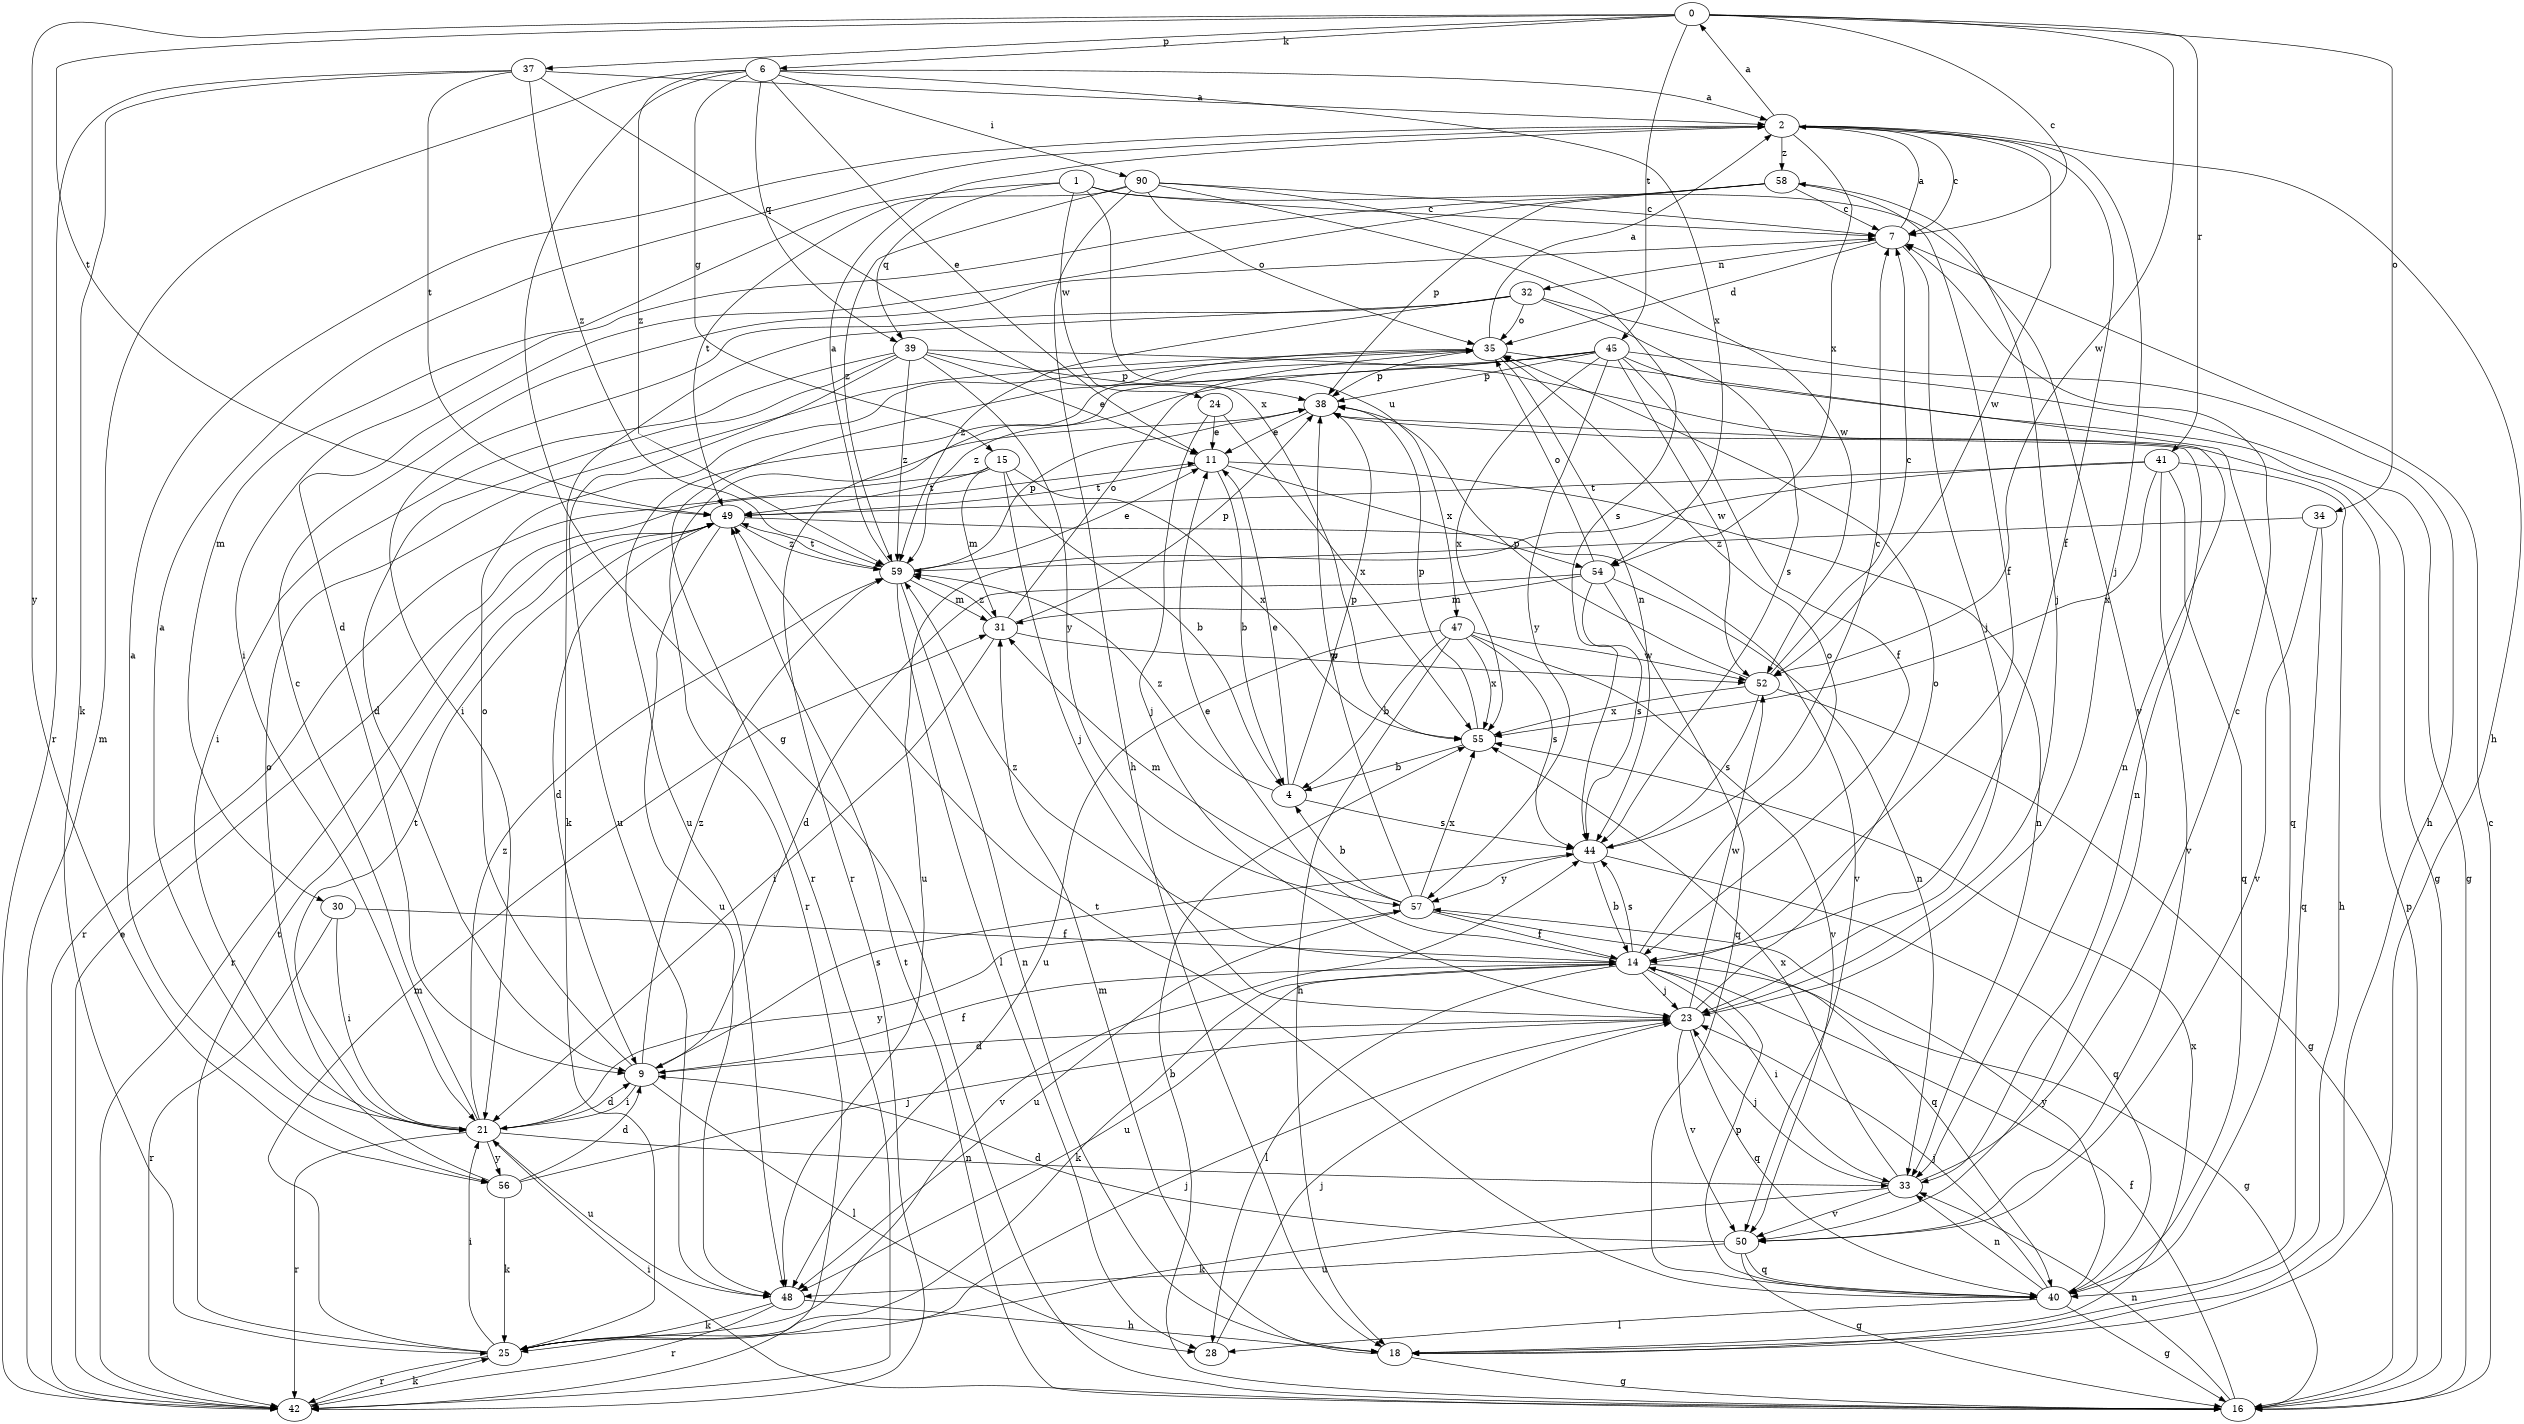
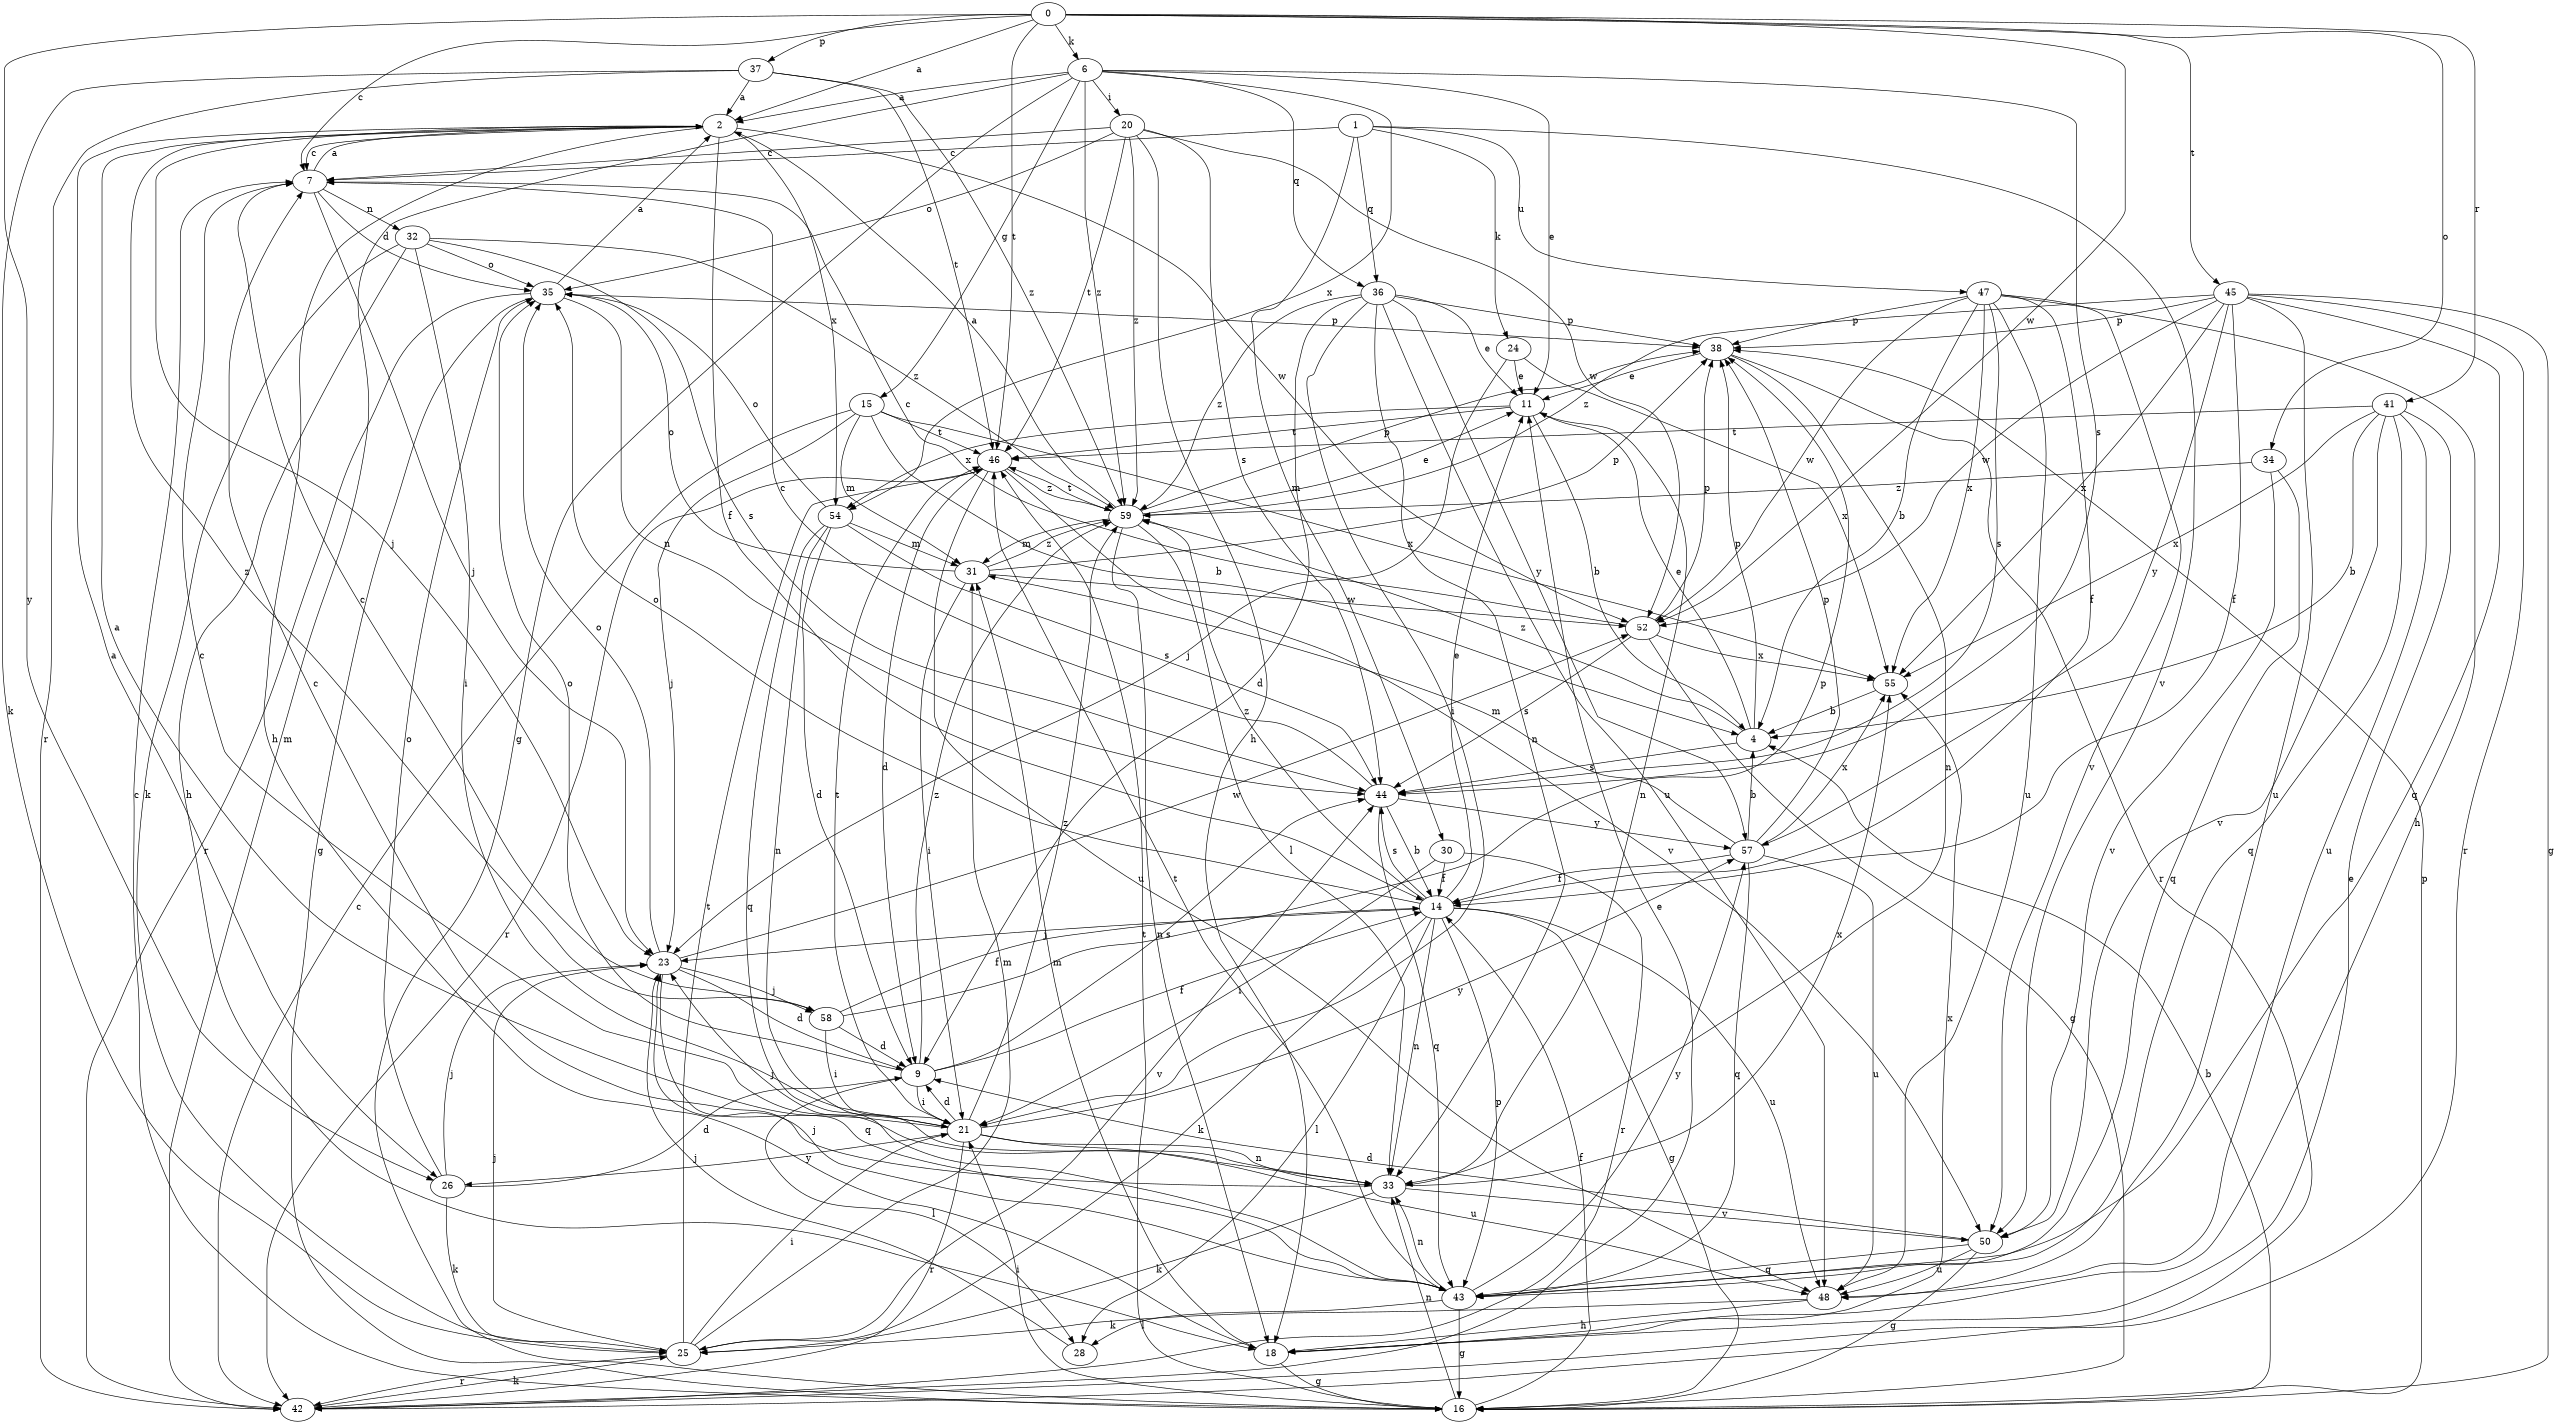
edge "2" -> "0": reversed
node "90": label "90" -> "20"
edge "6" -> "44": added, label "s"
edge "1" -> "24": label "w" -> "k"
node "39": label "39" -> "36"
edge "37" -> "55": removed, label "x"
node "49": label "49" -> "46"
edge "55" -> "38": now "47" -> "38"
edge "41" -> "4": added, label "b"
edge "47" -> "14": added, label "f"
edge "41" -> "18": label "h" -> "e"
edge "15" -> "42": label "r" -> "c"
edge "59" -> "28": now "59" -> "33"
edge "14" -> "33": label "i" -> "n"
edge "23" -> "50": removed, label "v"
node "56": label "56" -> "26"
node "40": label "40" -> "43"
edge "48" -> "42": removed, label "r"
edge "16" -> "55": now "16" -> "4"
